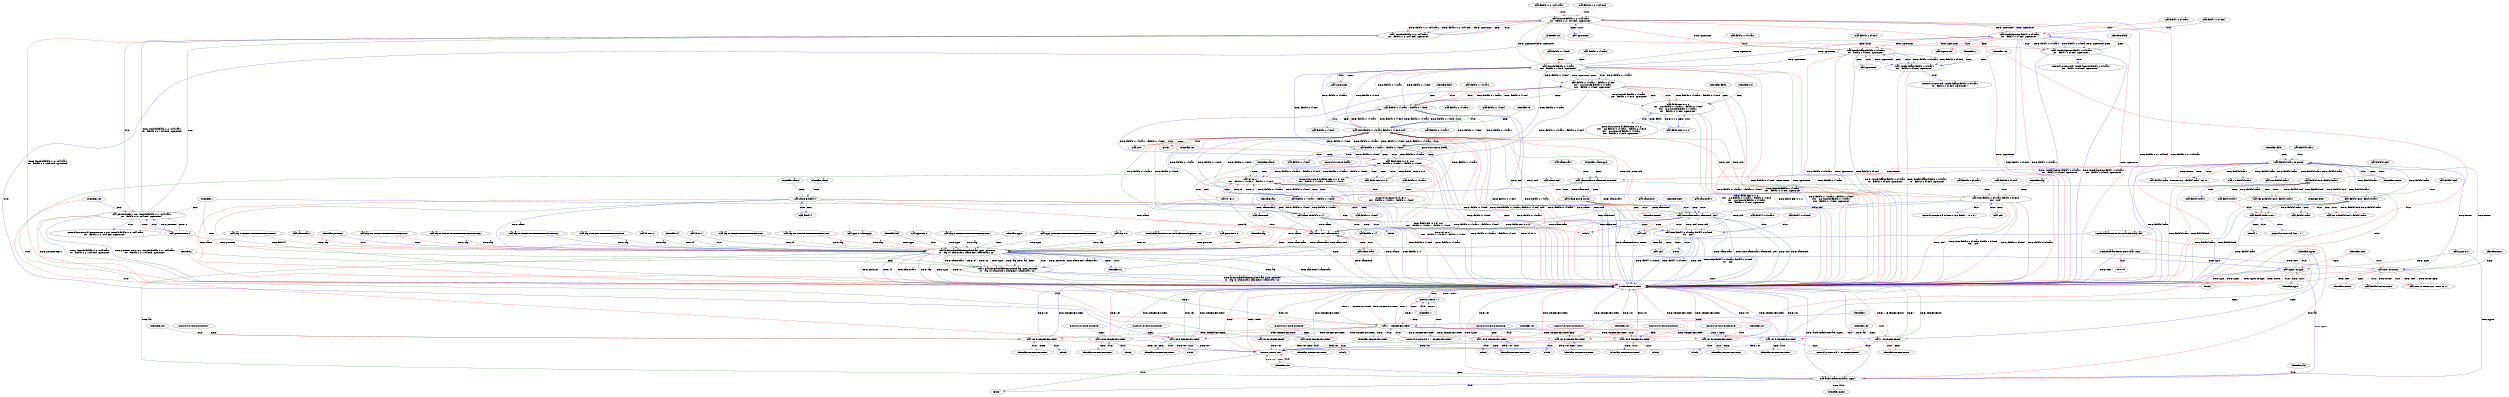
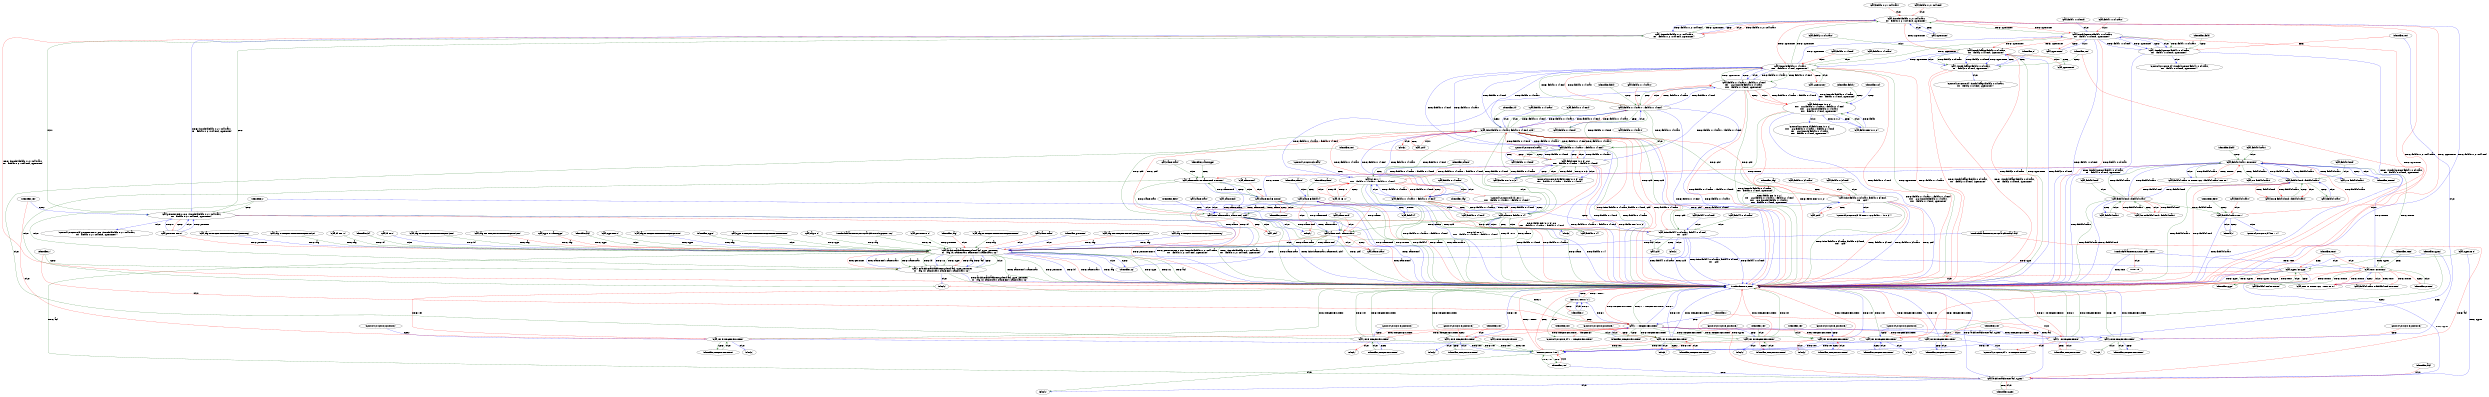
node "(Call,field[2 + n].end)": removed
edge "(Call,field[1])" -> "(Call,name = field[1])": label "AST: " -> "NULL: "
node "(Call,tag == ARCHIVE_ENTRY_ACL_GROUP)": label "(Call,tag == ARCHIVE_ENTRY_ACL_GROUP)" -> "(Call,tag == ARCHIVE_MASK_ACL_GROUP)"
node "(Call,field[n].start = field[n].end = NULL)": added
edge "(Call,r < ARCHIVE_WARN)" -> "(ControlStructure,if (r < ARCHIVE_WARN))": label "AST: " -> "ARCHIVE: "
